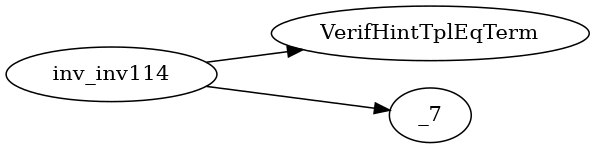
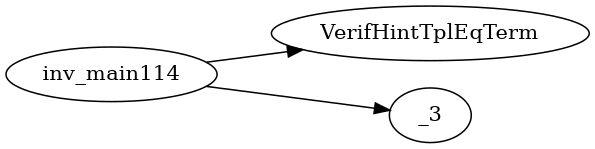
node "inv_inv114": label "inv_inv114" -> "inv_main114"
node "_7": label "_7" -> "_3"
